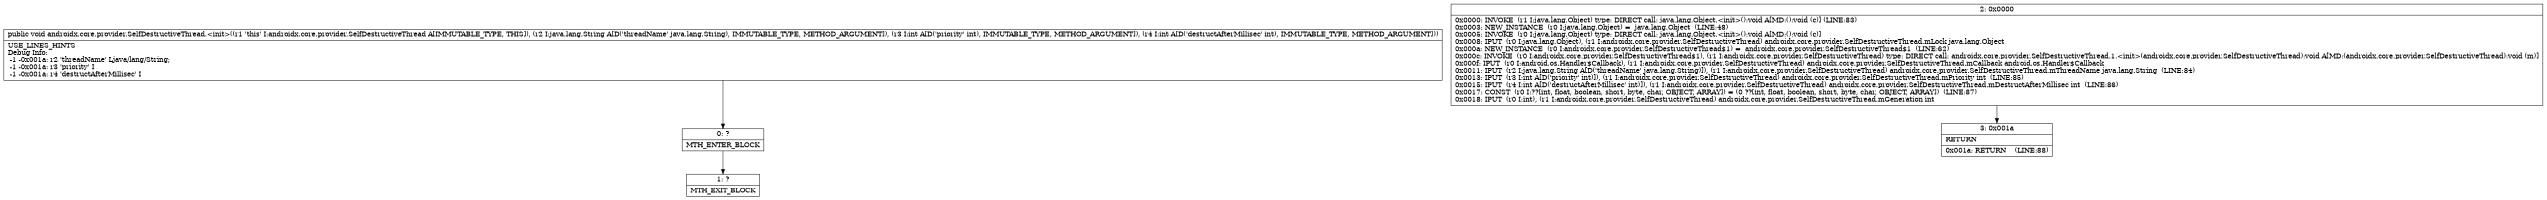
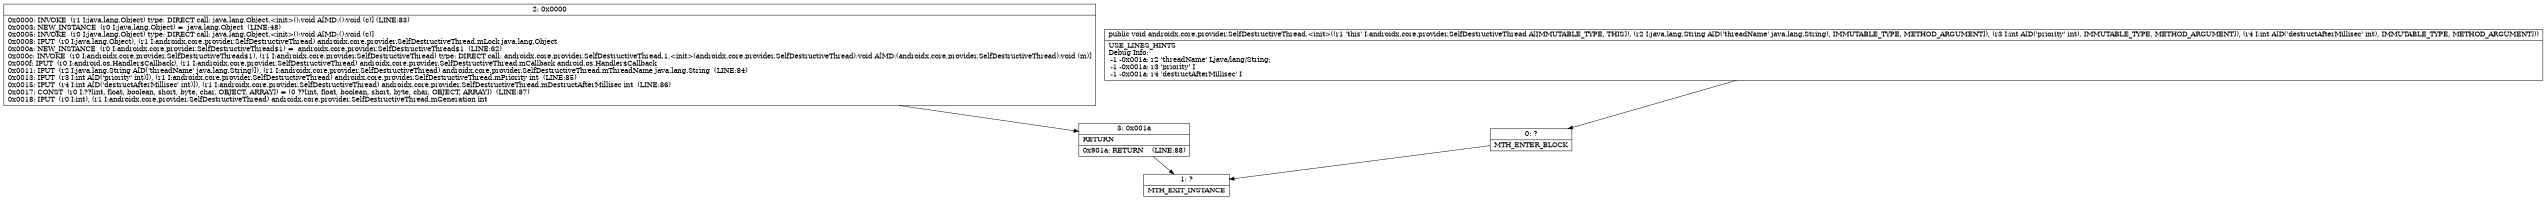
node "3: 0x001a": text "0x001a: RETURN    (LINE:88)" -> "0x901a: RETURN    (LINE:88)"
edge "3: 0x001a" -> "1: ?": added
node "1: ?": text "MTH_EXIT_BLOCK" -> "MTH_EXIT_INSTANCE"
